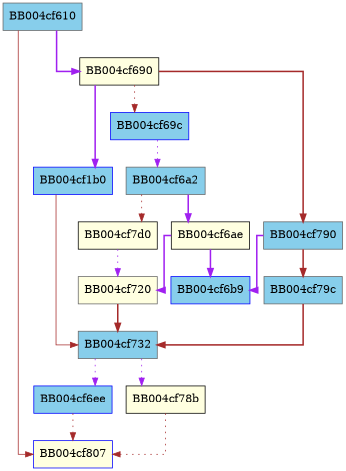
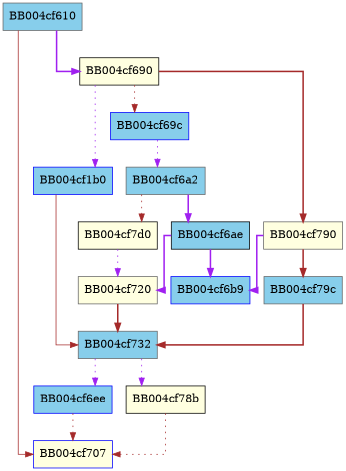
edge "BB004cf690" -> "BB004cf1b0": style bold -> dotted
node "BB004cf6ae": fillcolor lightyellow -> skyblue
node "BB004cf790": fillcolor skyblue -> lightyellow
node "BB004cf807": label "BB004cf807" -> "BB004cf707"
